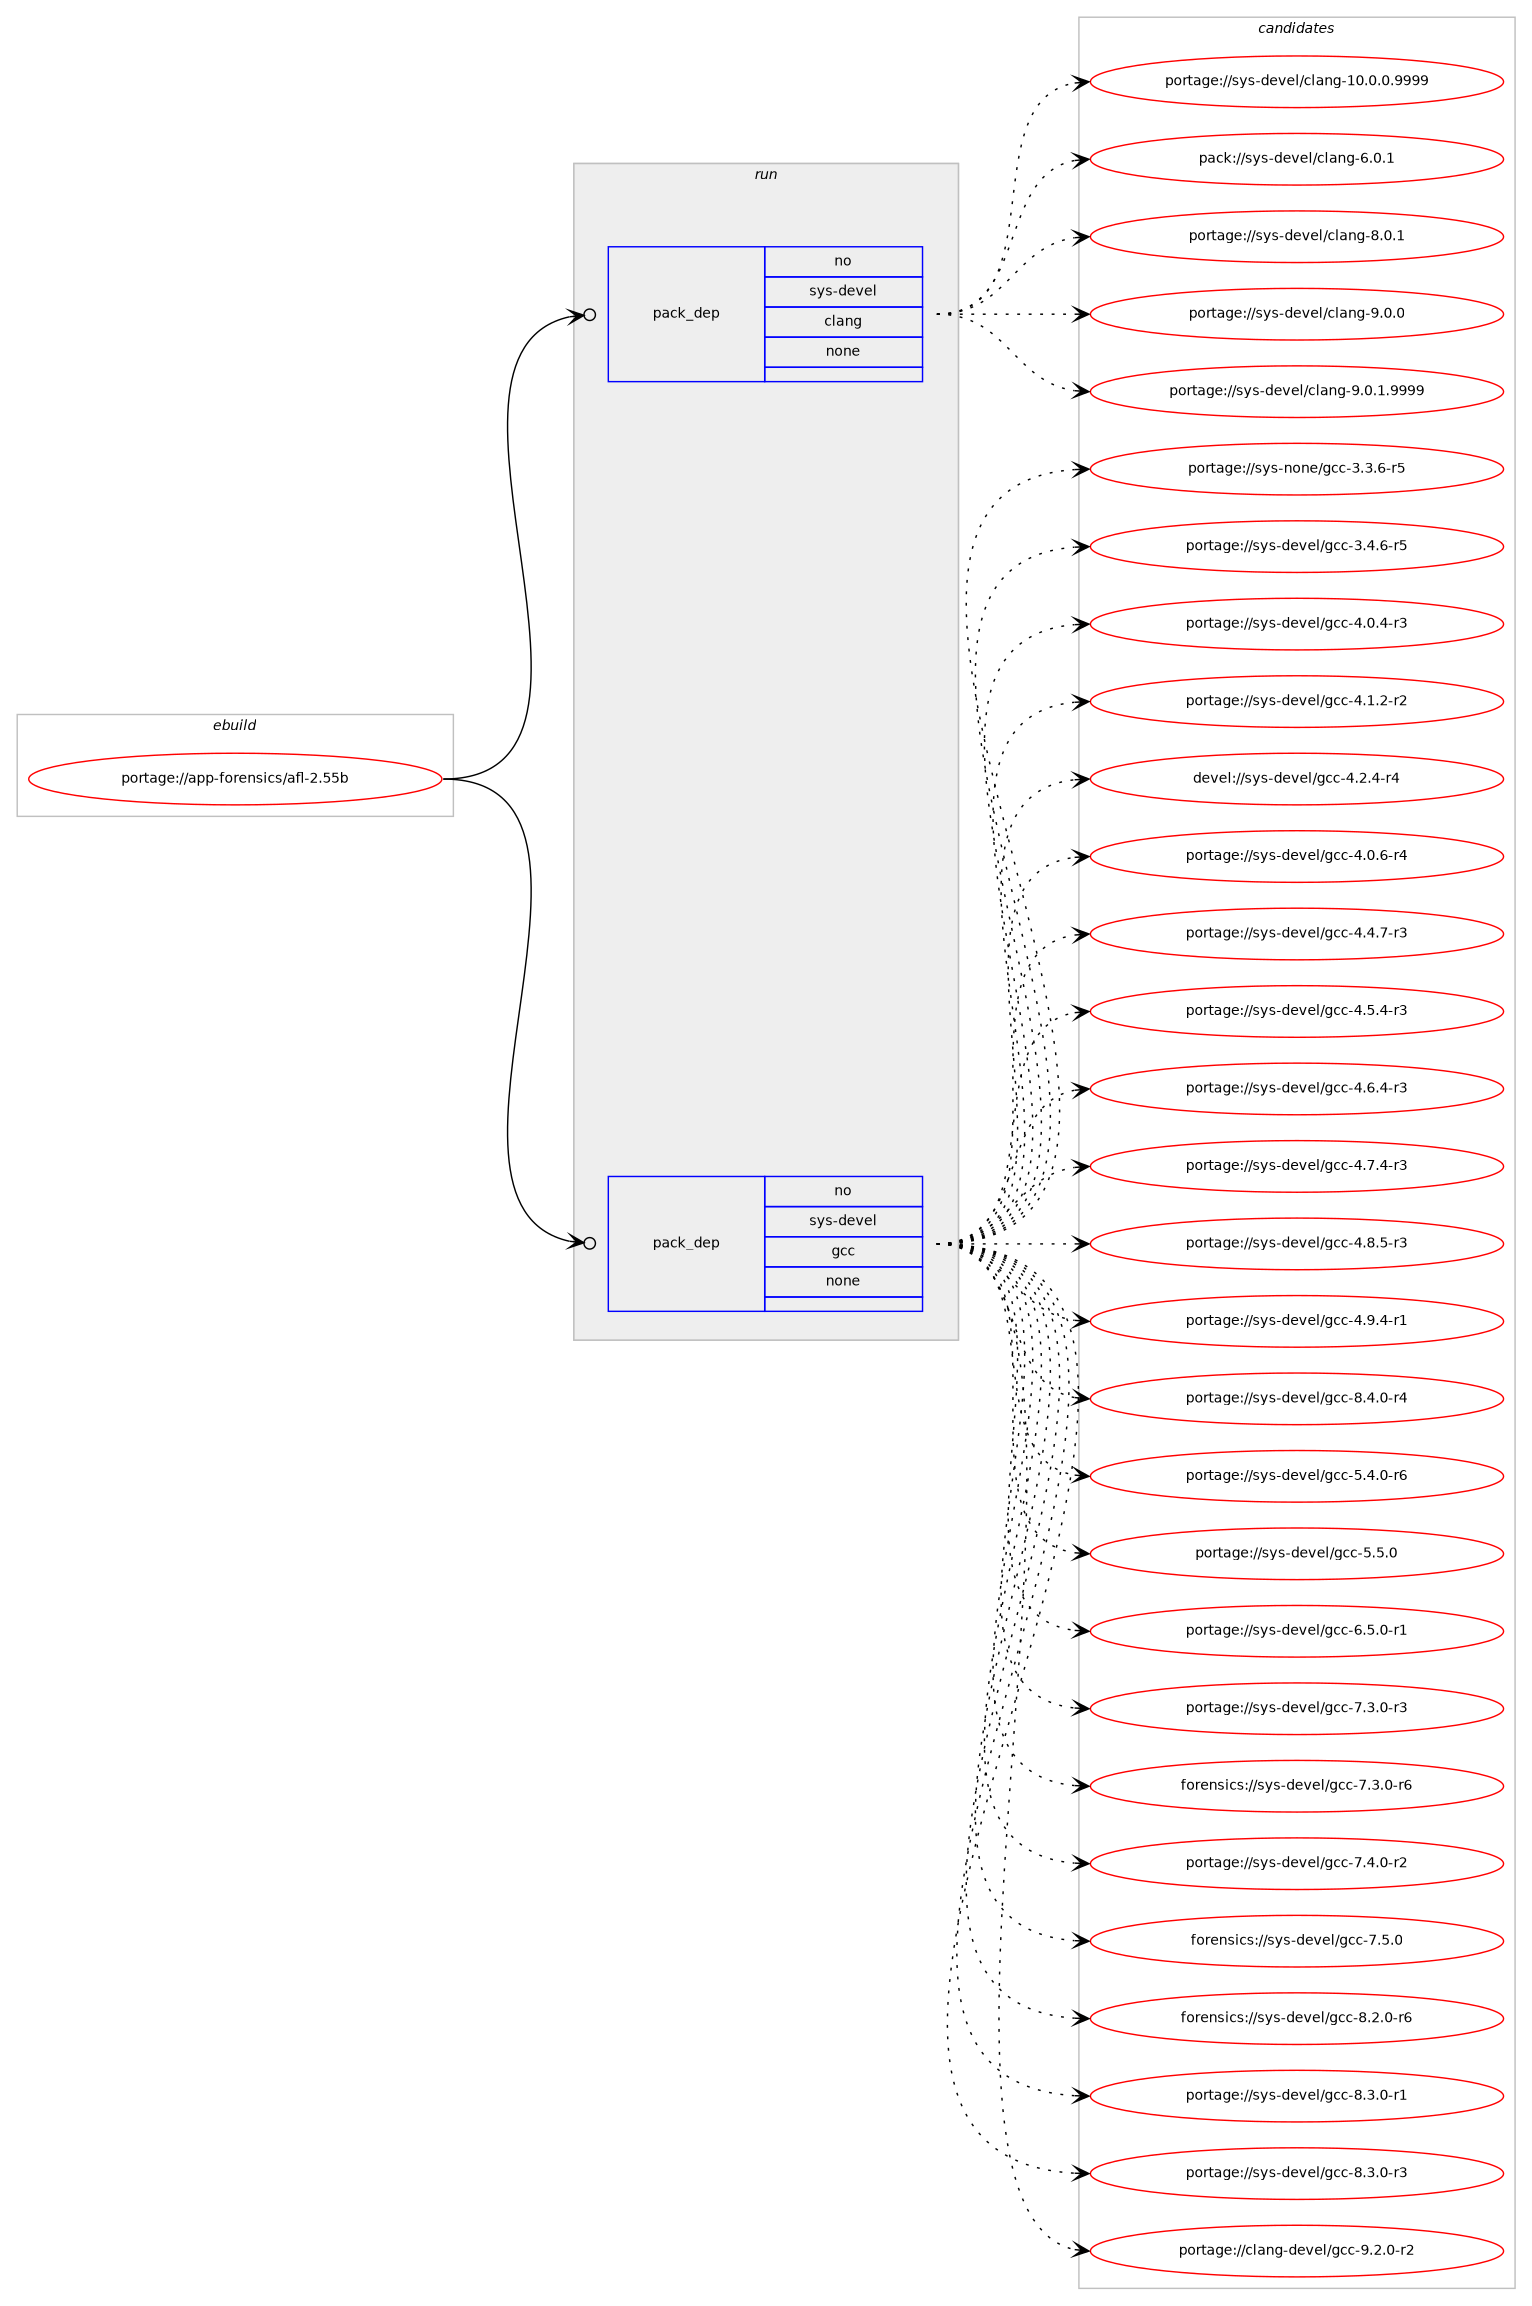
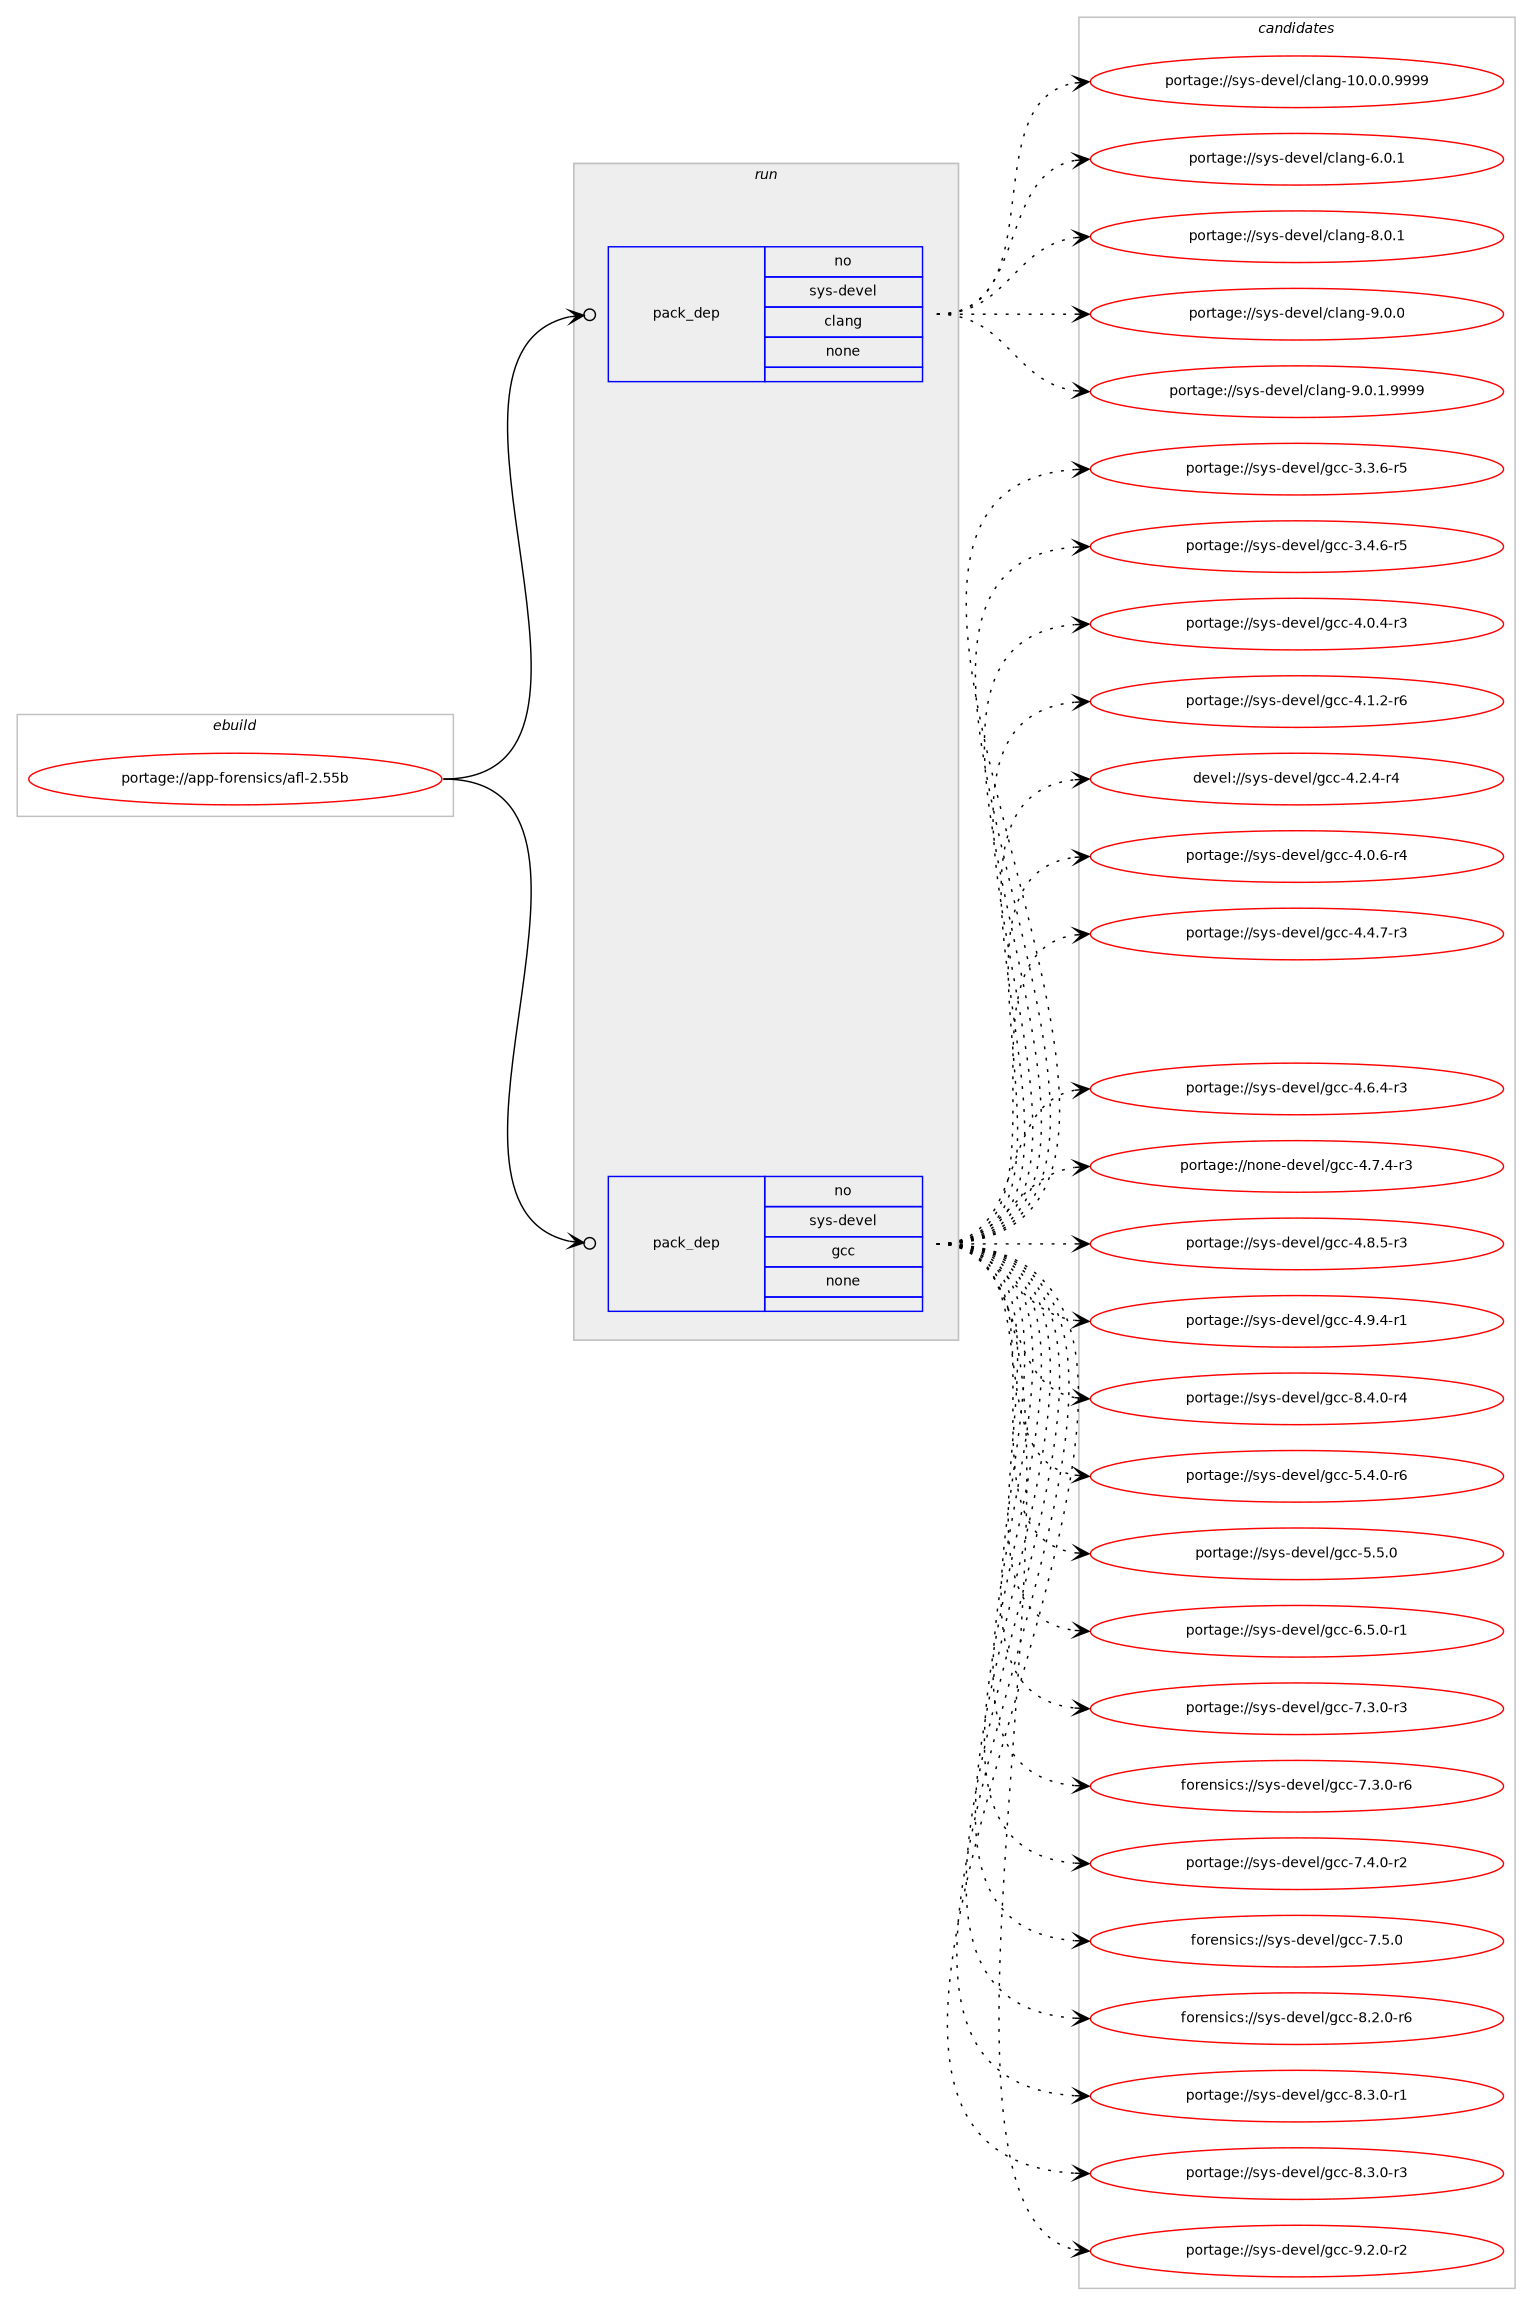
node "pack://sys-devel/clang-6.0.1": label "pack://sys-devel/clang-6.0.1" -> "portage://sys-devel/clang-6.0.1"
node "portage://sys-none/gcc-3.3.6-r5": label "portage://sys-none/gcc-3.3.6-r5" -> "portage://sys-devel/gcc-3.3.6-r5"
node "portage://sys-devel/gcc-4.1.2-r2": label "portage://sys-devel/gcc-4.1.2-r2" -> "portage://sys-devel/gcc-4.1.2-r6"
node "portage://sys-devel/gcc-4.5.4-r3": removed
node "portage://sys-devel/gcc-4.7.4-r3": label "portage://sys-devel/gcc-4.7.4-r3" -> "portage://none-devel/gcc-4.7.4-r3"
node "portage://clang-devel/gcc-9.2.0-r2": label "portage://clang-devel/gcc-9.2.0-r2" -> "portage://sys-devel/gcc-9.2.0-r2"
